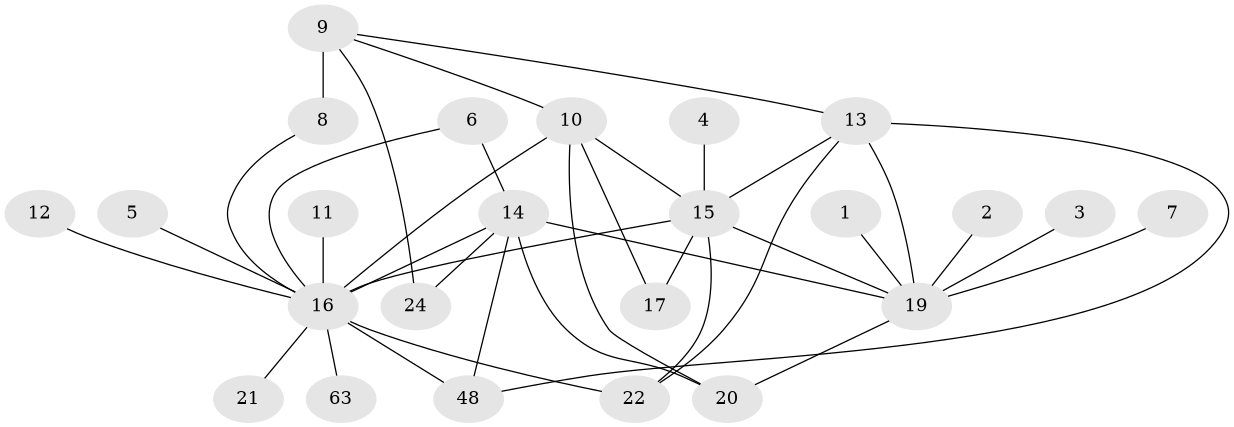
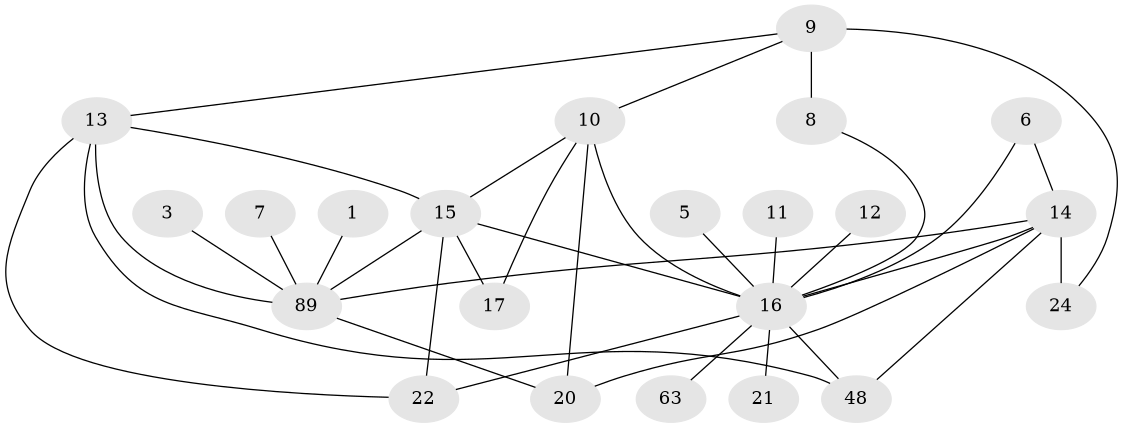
node "4": removed
node "2": removed
node "19": label "19" -> "89"
